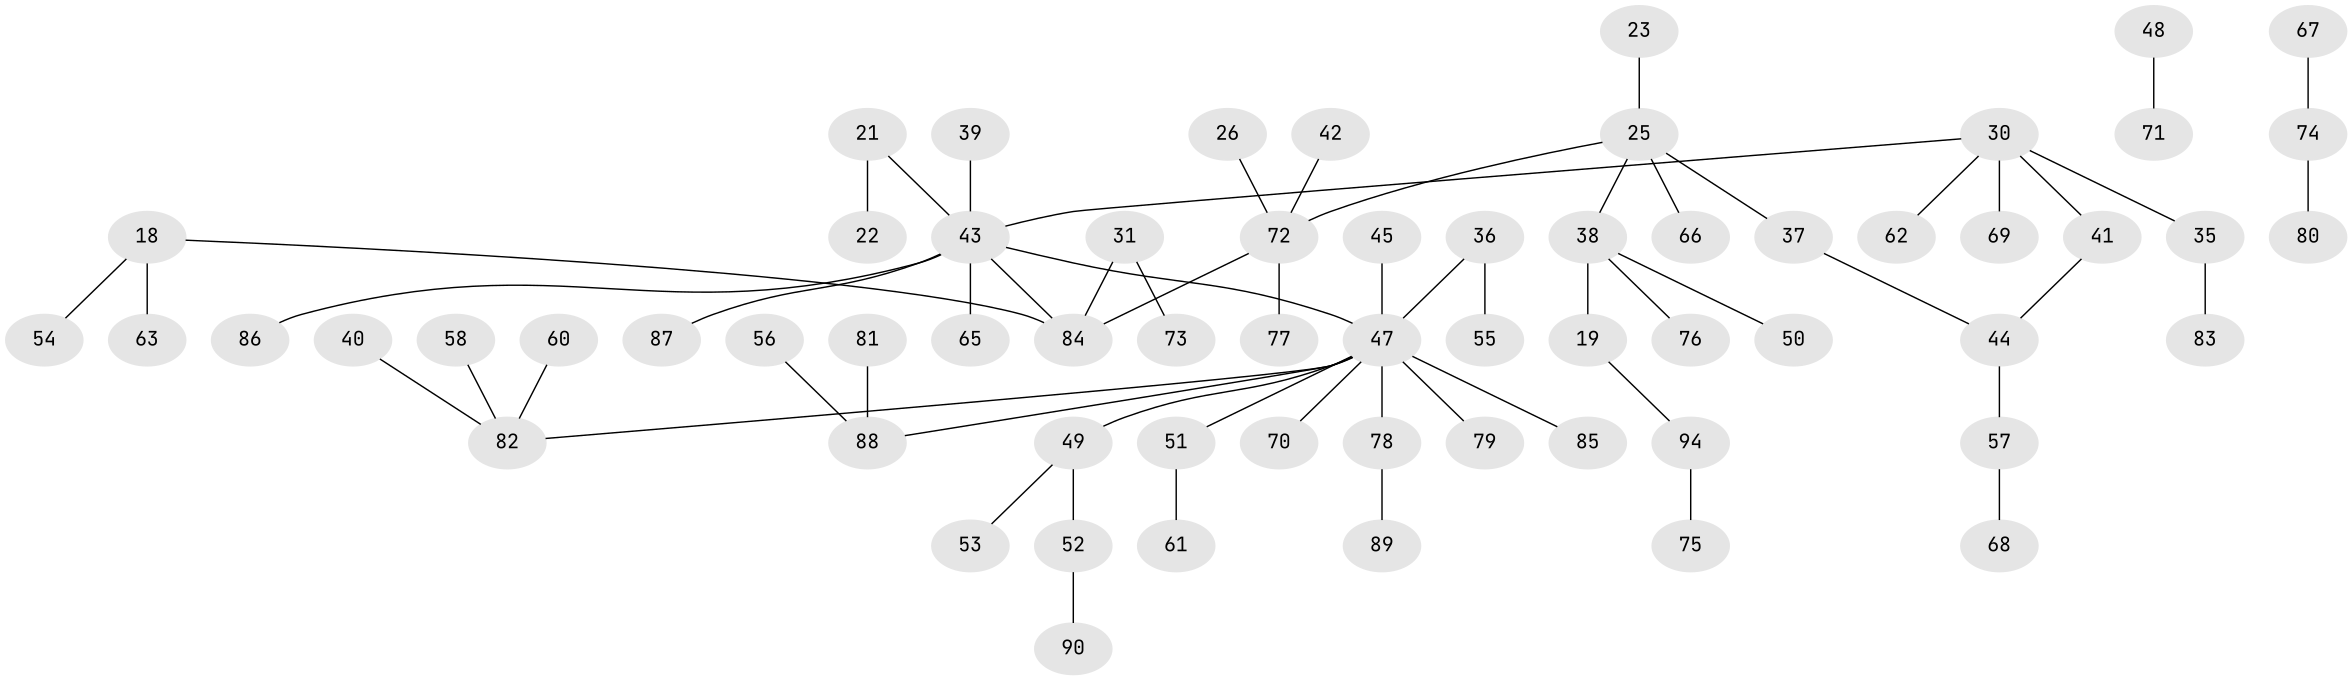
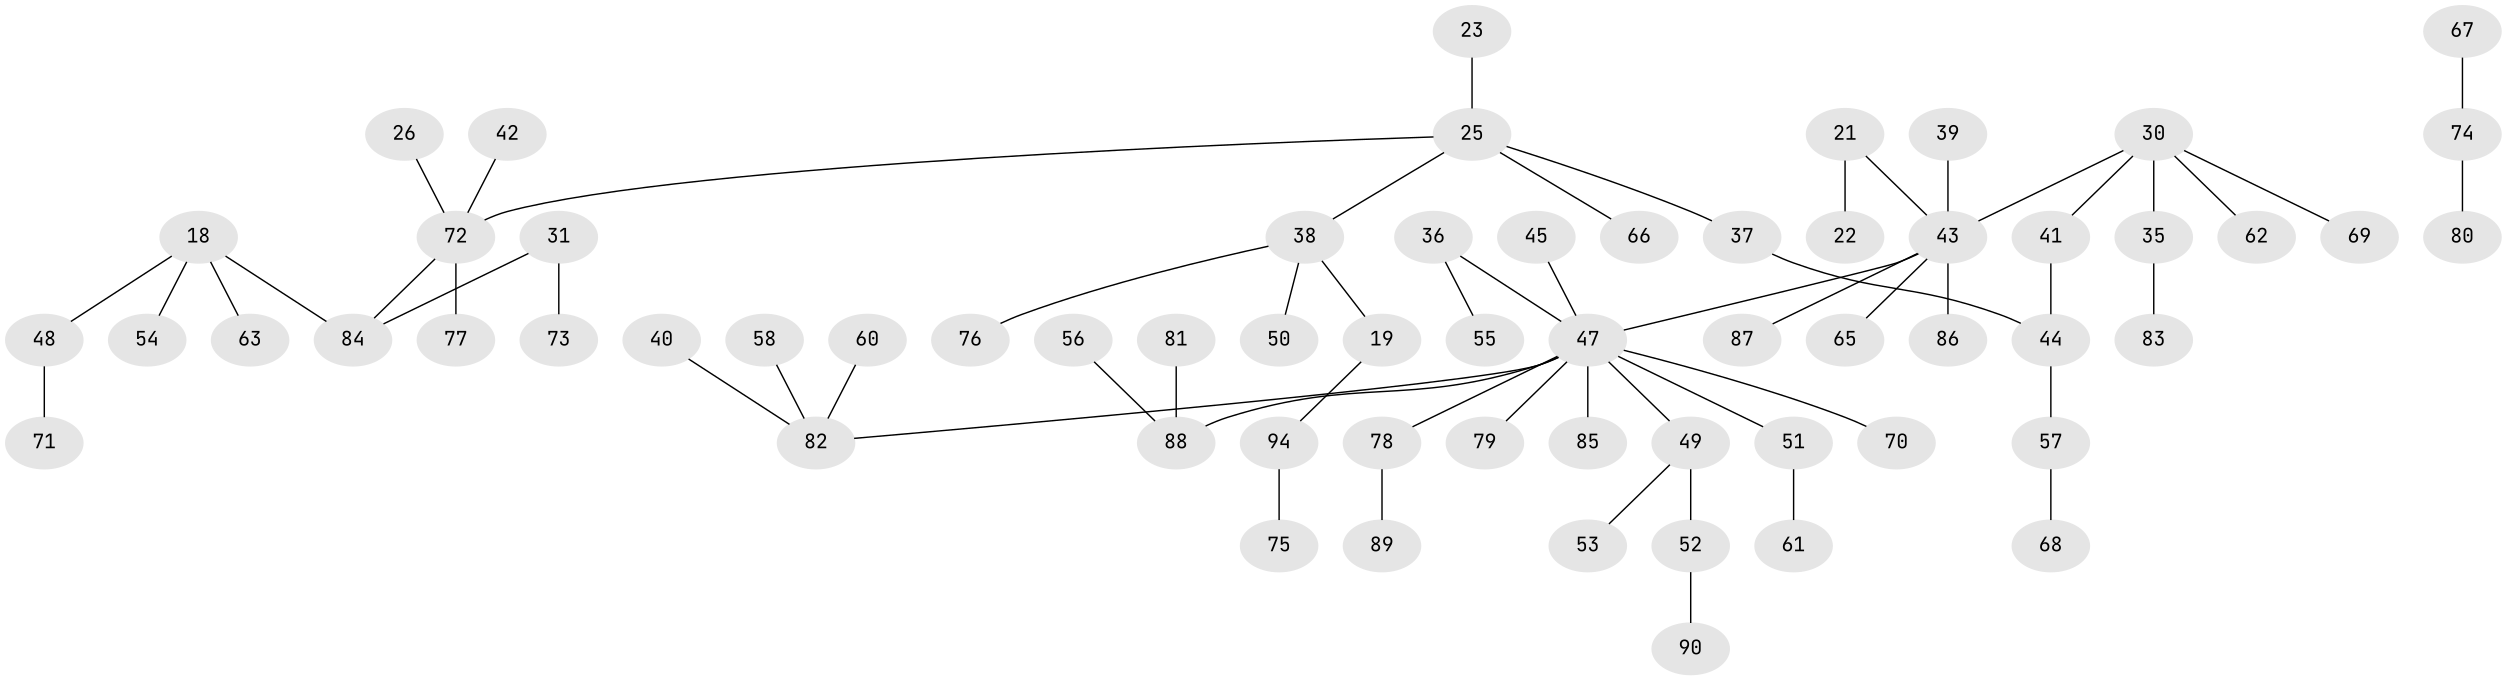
edge "18" -- "48": added
edge "43" -- "84": removed
